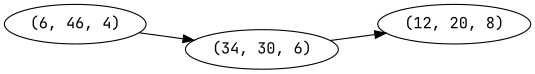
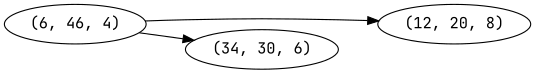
edge "(34, 30, 6)" -> "(12, 20, 8)": now "(6, 46, 4)" -> "(12, 20, 8)"
